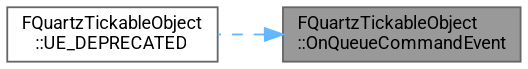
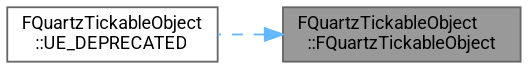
node "FQuartzTickableObject ::OnQueueCommandEvent": label "FQuartzTickableObject ::OnQueueCommandEvent" -> "FQuartzTickableObject ::FQuartzTickableObject"
